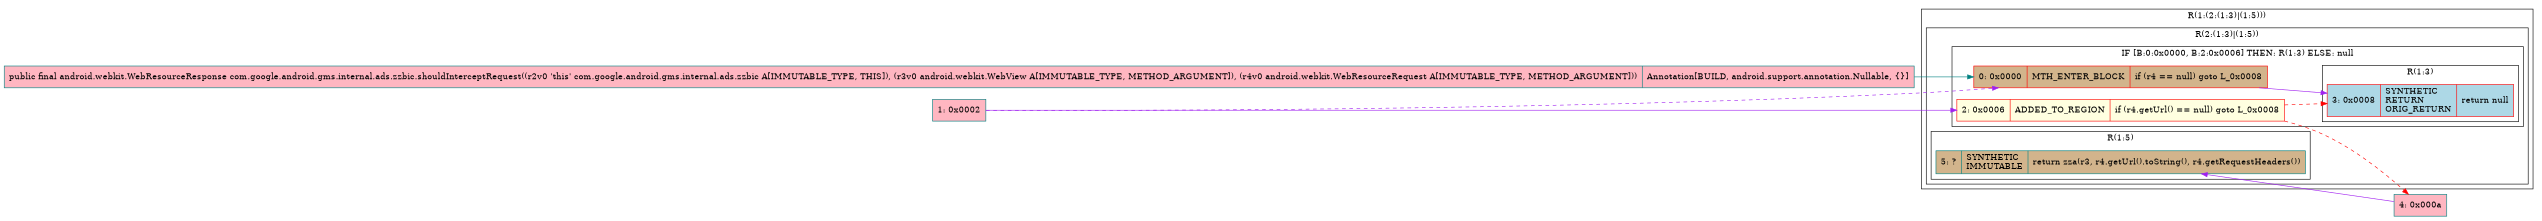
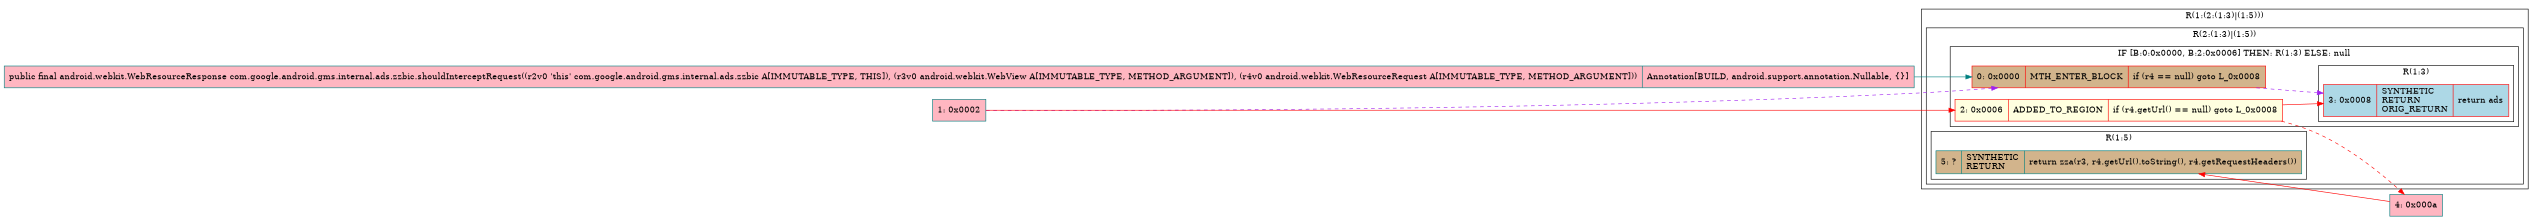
edge "0: 0x0000" -> "3: 0x0008": style solid -> dashed
node "3: 0x0008": text "return null" -> "return ads"
edge "2: 0x0006" -> "3: 0x0008": style dashed -> solid
edge "1: 0x0002" -> "2: 0x0006": color purple -> red
node "5: ?": text "IMMUTABLE" -> "RETURN"
edge "4: 0x000a" -> "5: ?": color purple -> red
